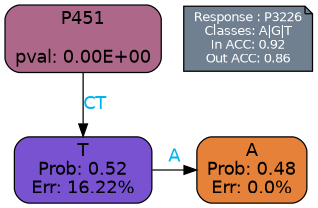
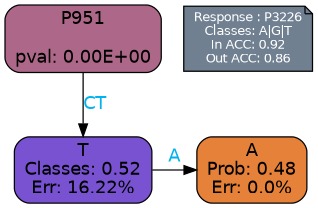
node "P451 pval: 0.00E+00": label "P451 pval: 0.00E+00" -> "P951 pval: 0.00E+00"
node "T Prob: 0.52 Err: 16.22%": label "T Prob: 0.52 Err: 16.22%" -> "T Classes: 0.52 Err: 16.22%"
